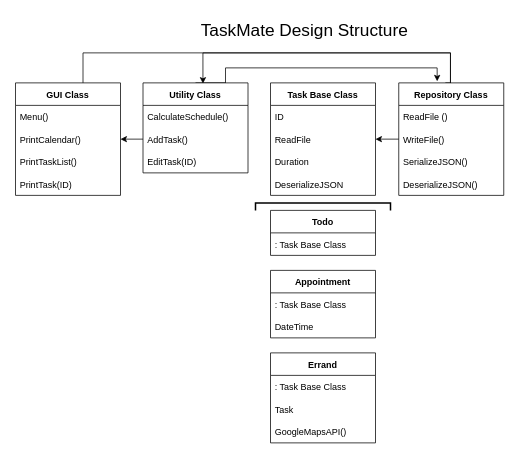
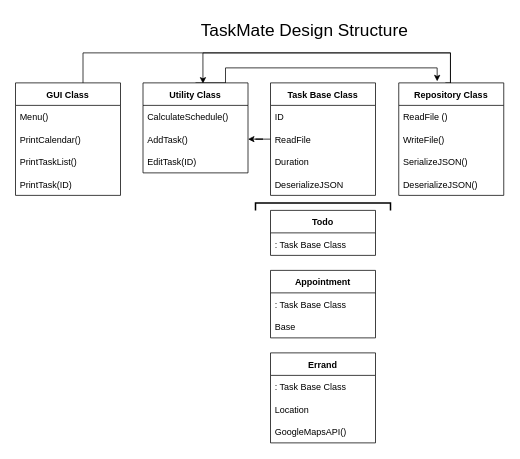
edge "AddTask()" -> "PrintCalendar()": removed
edge "Task Base Class" -> "AddTask()": added
edge "WriteFile()" -> "ReadFile": removed
node "DateTime": label "DateTime" -> "Base"
node "Task": label "Task" -> "Location"
